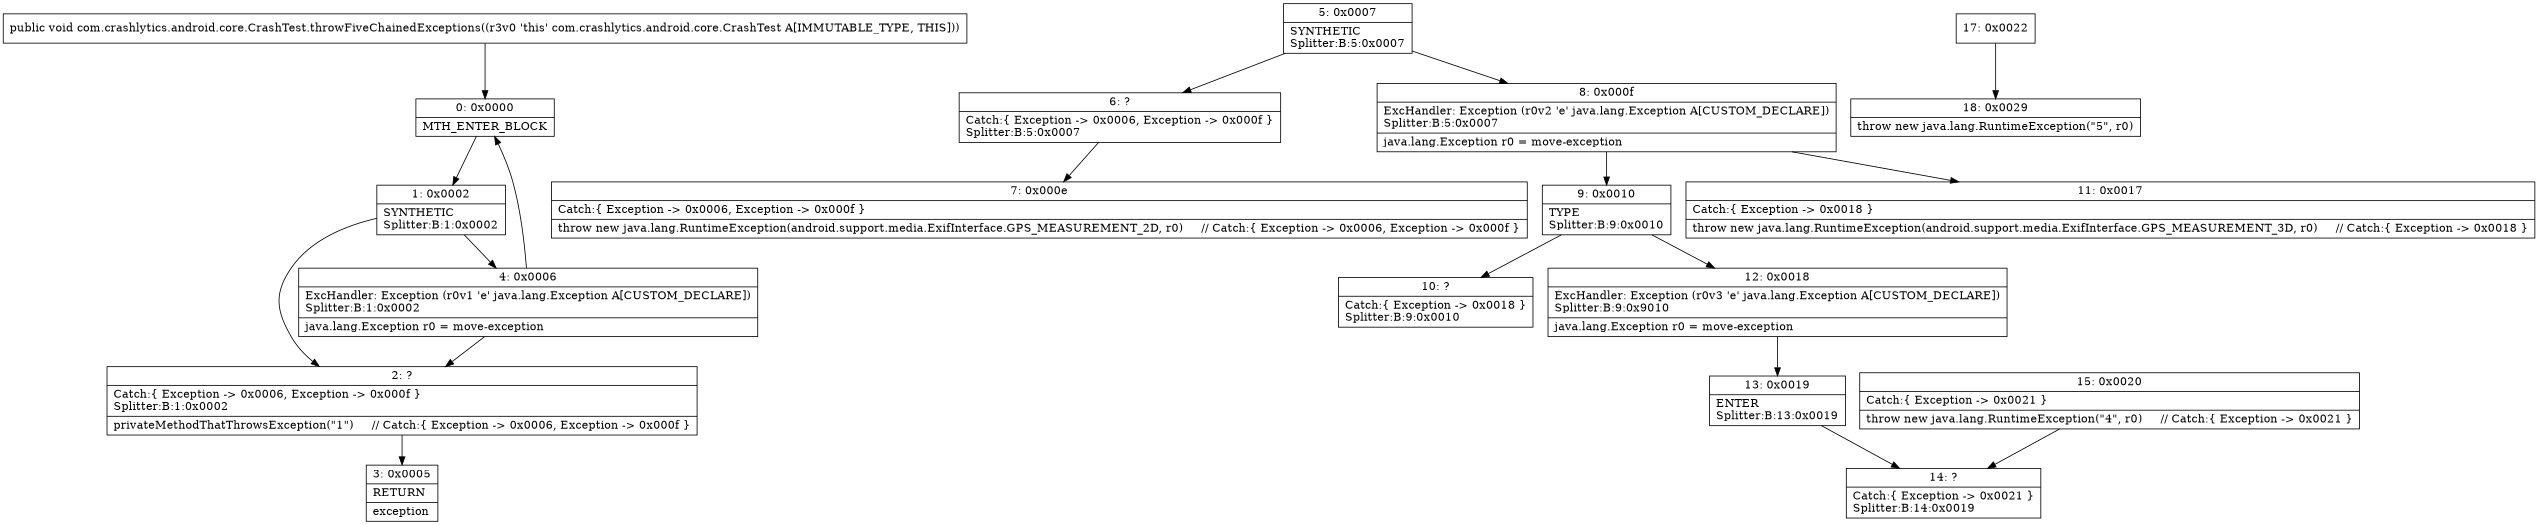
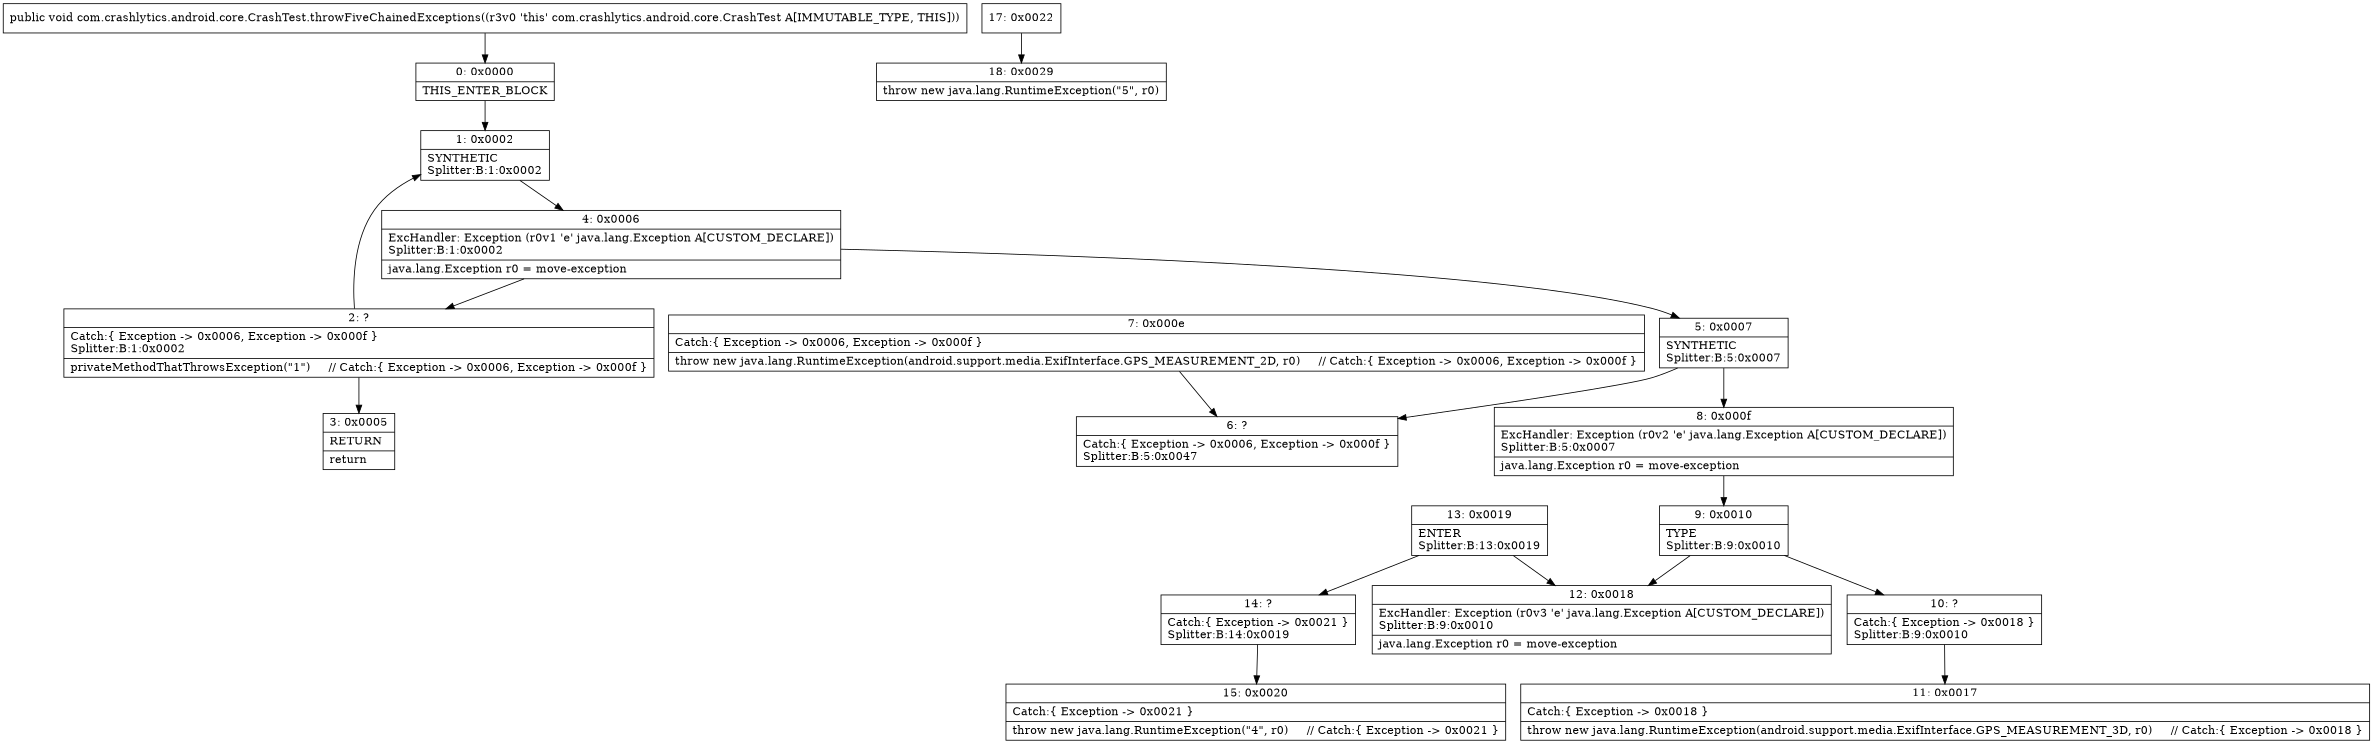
node "0: 0x0000": text "MTH_ENTER_BLOCK" -> "THIS_ENTER_BLOCK"
node "6: ?": text "Splitter:B:5:0x0007" -> "Splitter:B:5:0x0047"
edge "6: ?" -> "7: 0x000e": reversed
edge "8: 0x000f" -> "11: 0x0017": now "10: ?" -> "11: 0x0017"
edge "4: 0x0006" -> "0: 0x0000": now "4: 0x0006" -> "5: 0x0007"
edge "1: 0x0002" -> "2: ?": reversed
node "12: 0x0018": text "Splitter:B:9:0x9010" -> "Splitter:B:9:0x0010"
edge "12: 0x0018" -> "13: 0x0019": reversed
edge "15: 0x0020" -> "14: ?": reversed
node "3: 0x0005": text "exception" -> "return"
